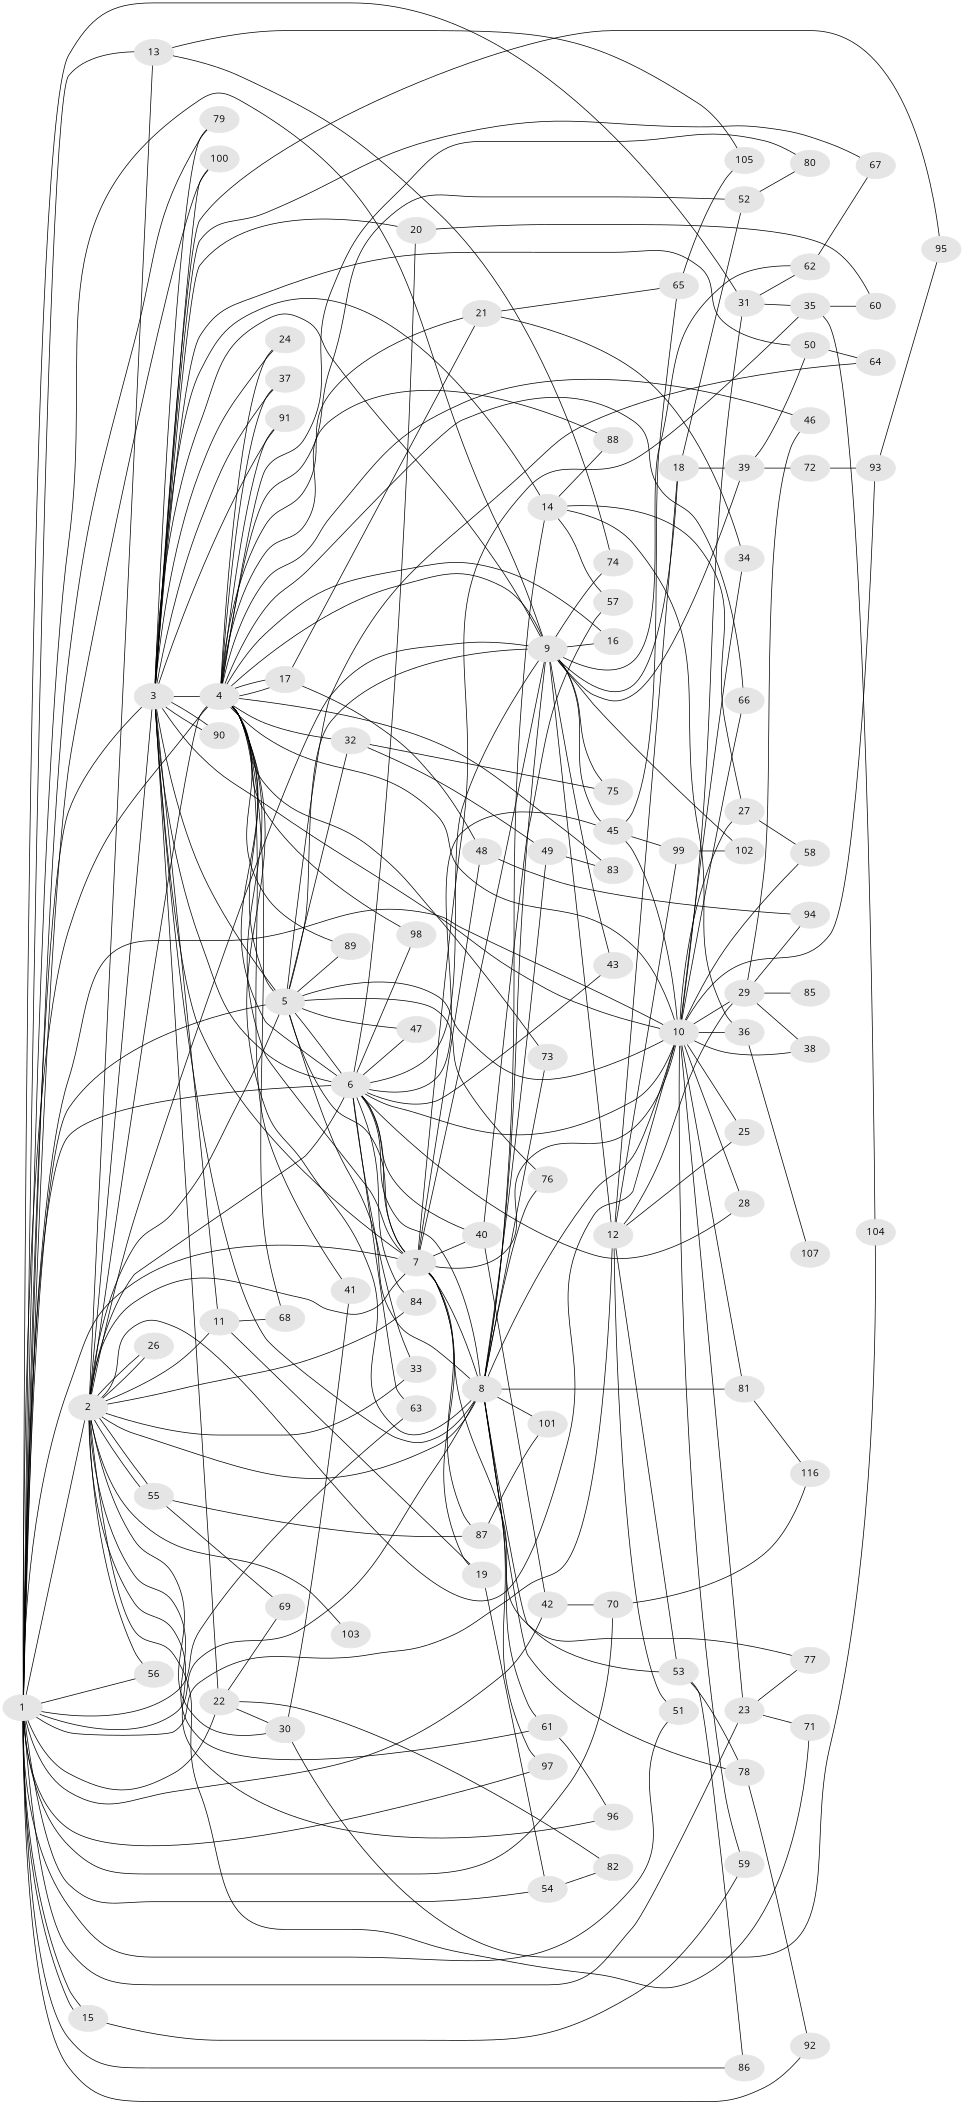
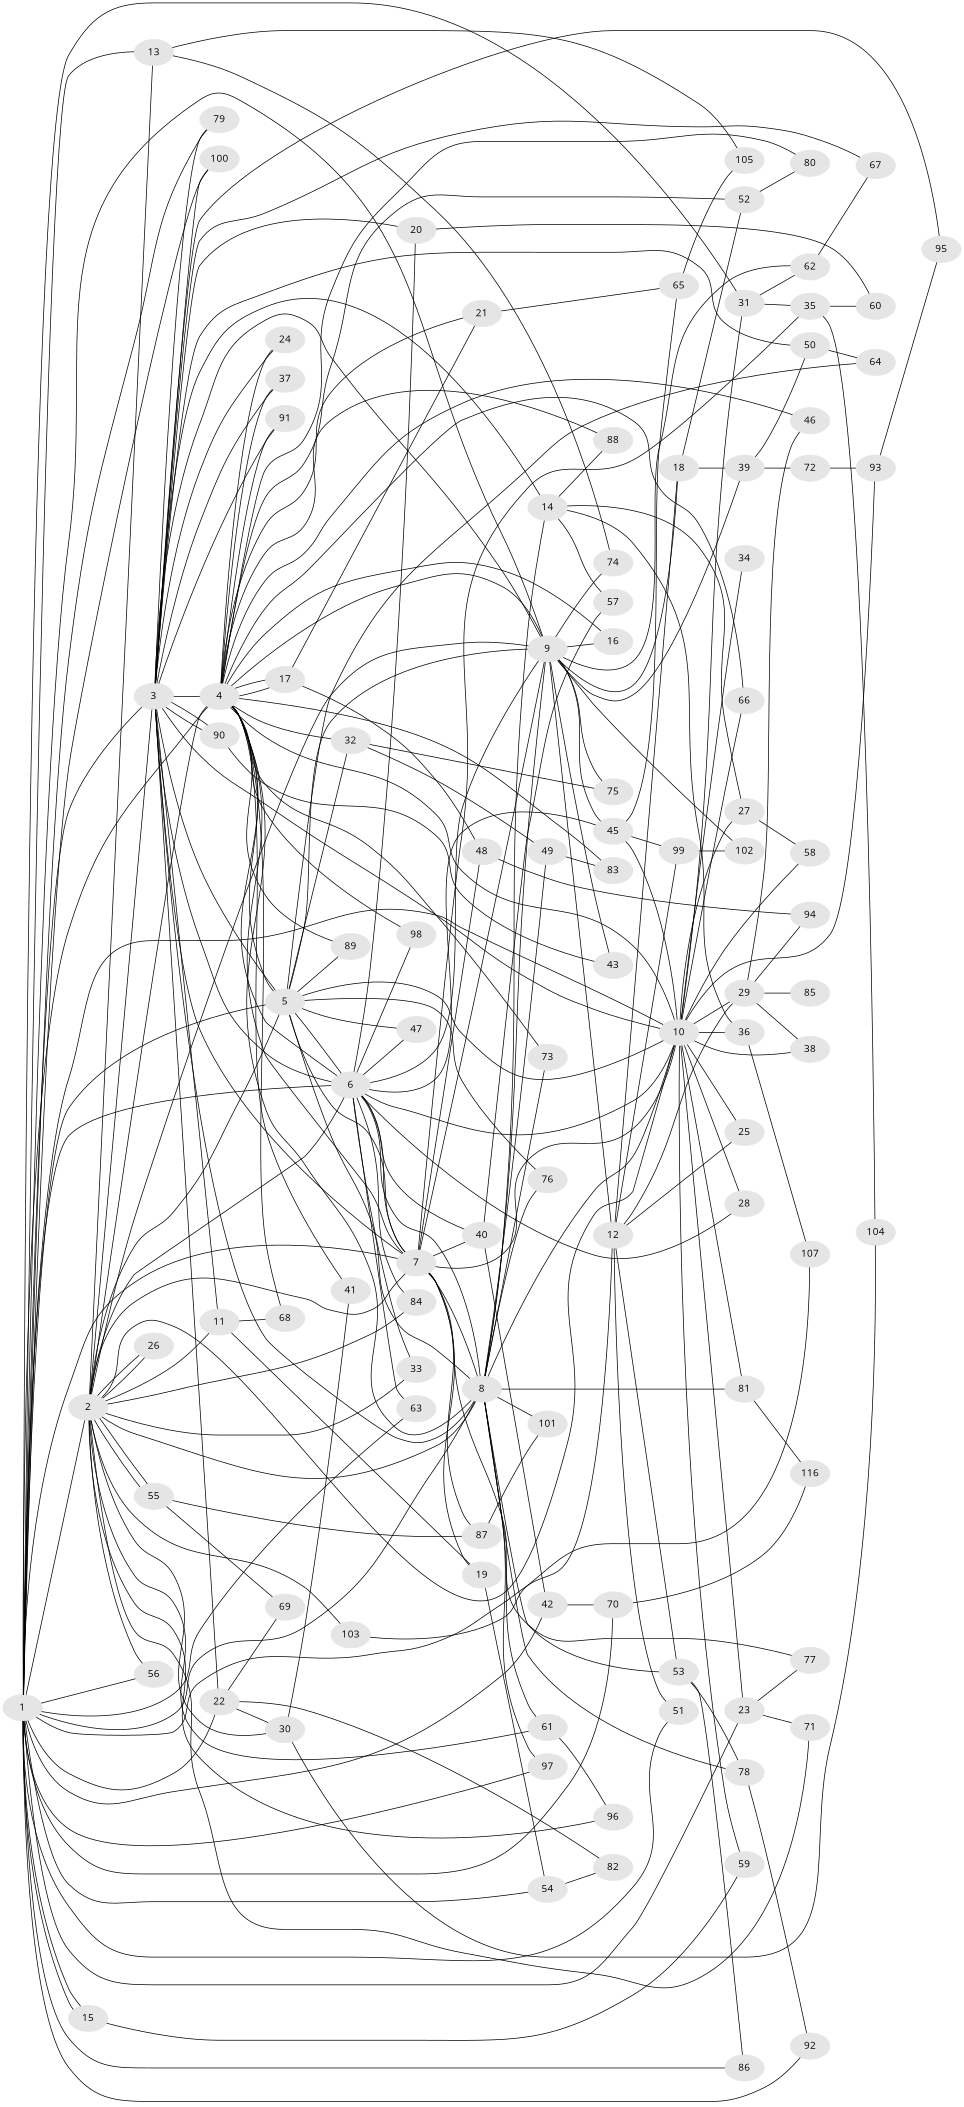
edge "21" -- "34": removed
edge "43" -- "6": now "43" -- "90"
edge "107" -- "103": added
